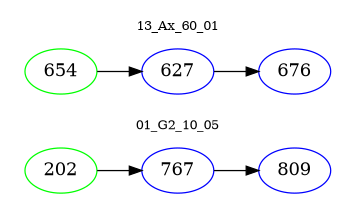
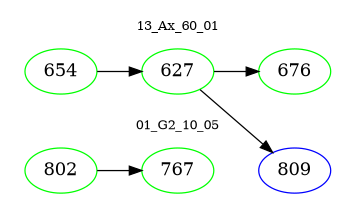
node "627": color blue -> green
node "676": color blue -> green
node "202": label "202" -> "802"
node "767": color blue -> green
edge "767" -> "809": now "627" -> "809"
